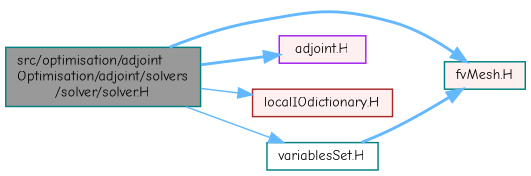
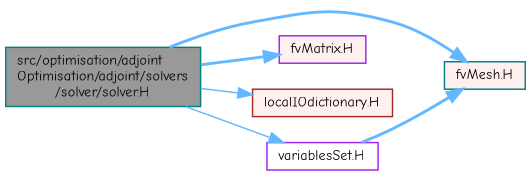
node "adjoint.H": label "adjoint.H" -> "fvMatrix.H"
node "variablesSet.H": color teal -> purple
